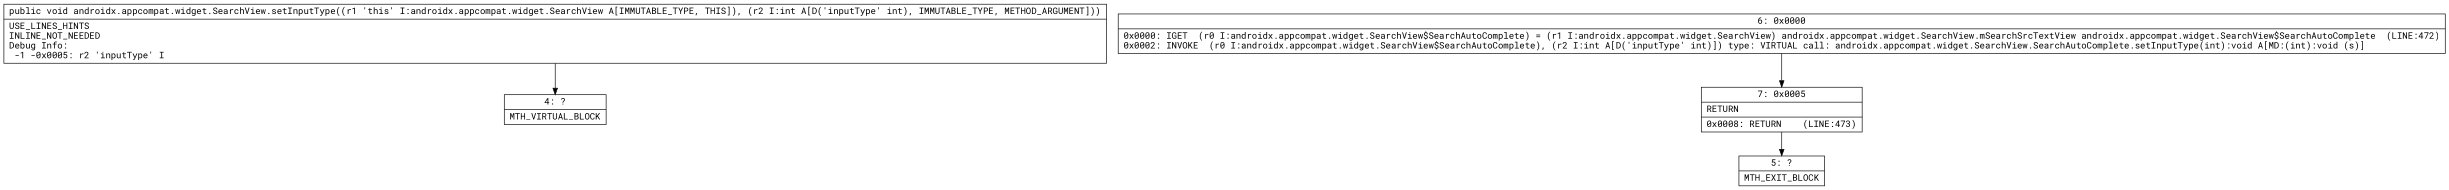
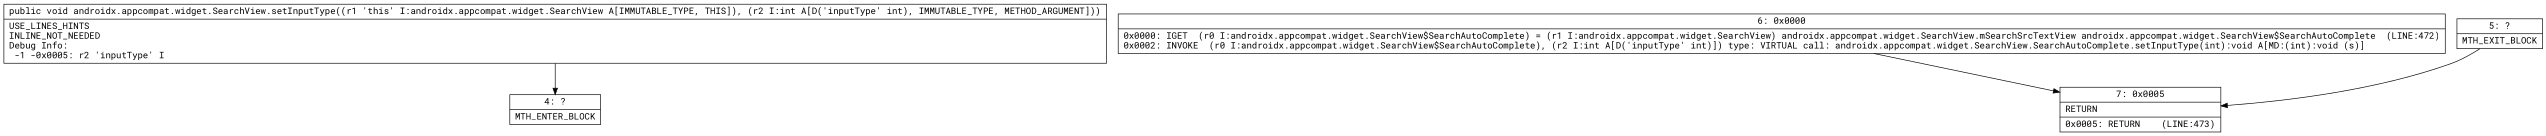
node "4: ?": text "MTH_VIRTUAL_BLOCK" -> "MTH_ENTER_BLOCK"
node "7: 0x0005": text "0x0008: RETURN    (LINE:473)" -> "0x0005: RETURN    (LINE:473)"
edge "7: 0x0005" -> "5: ?": reversed
